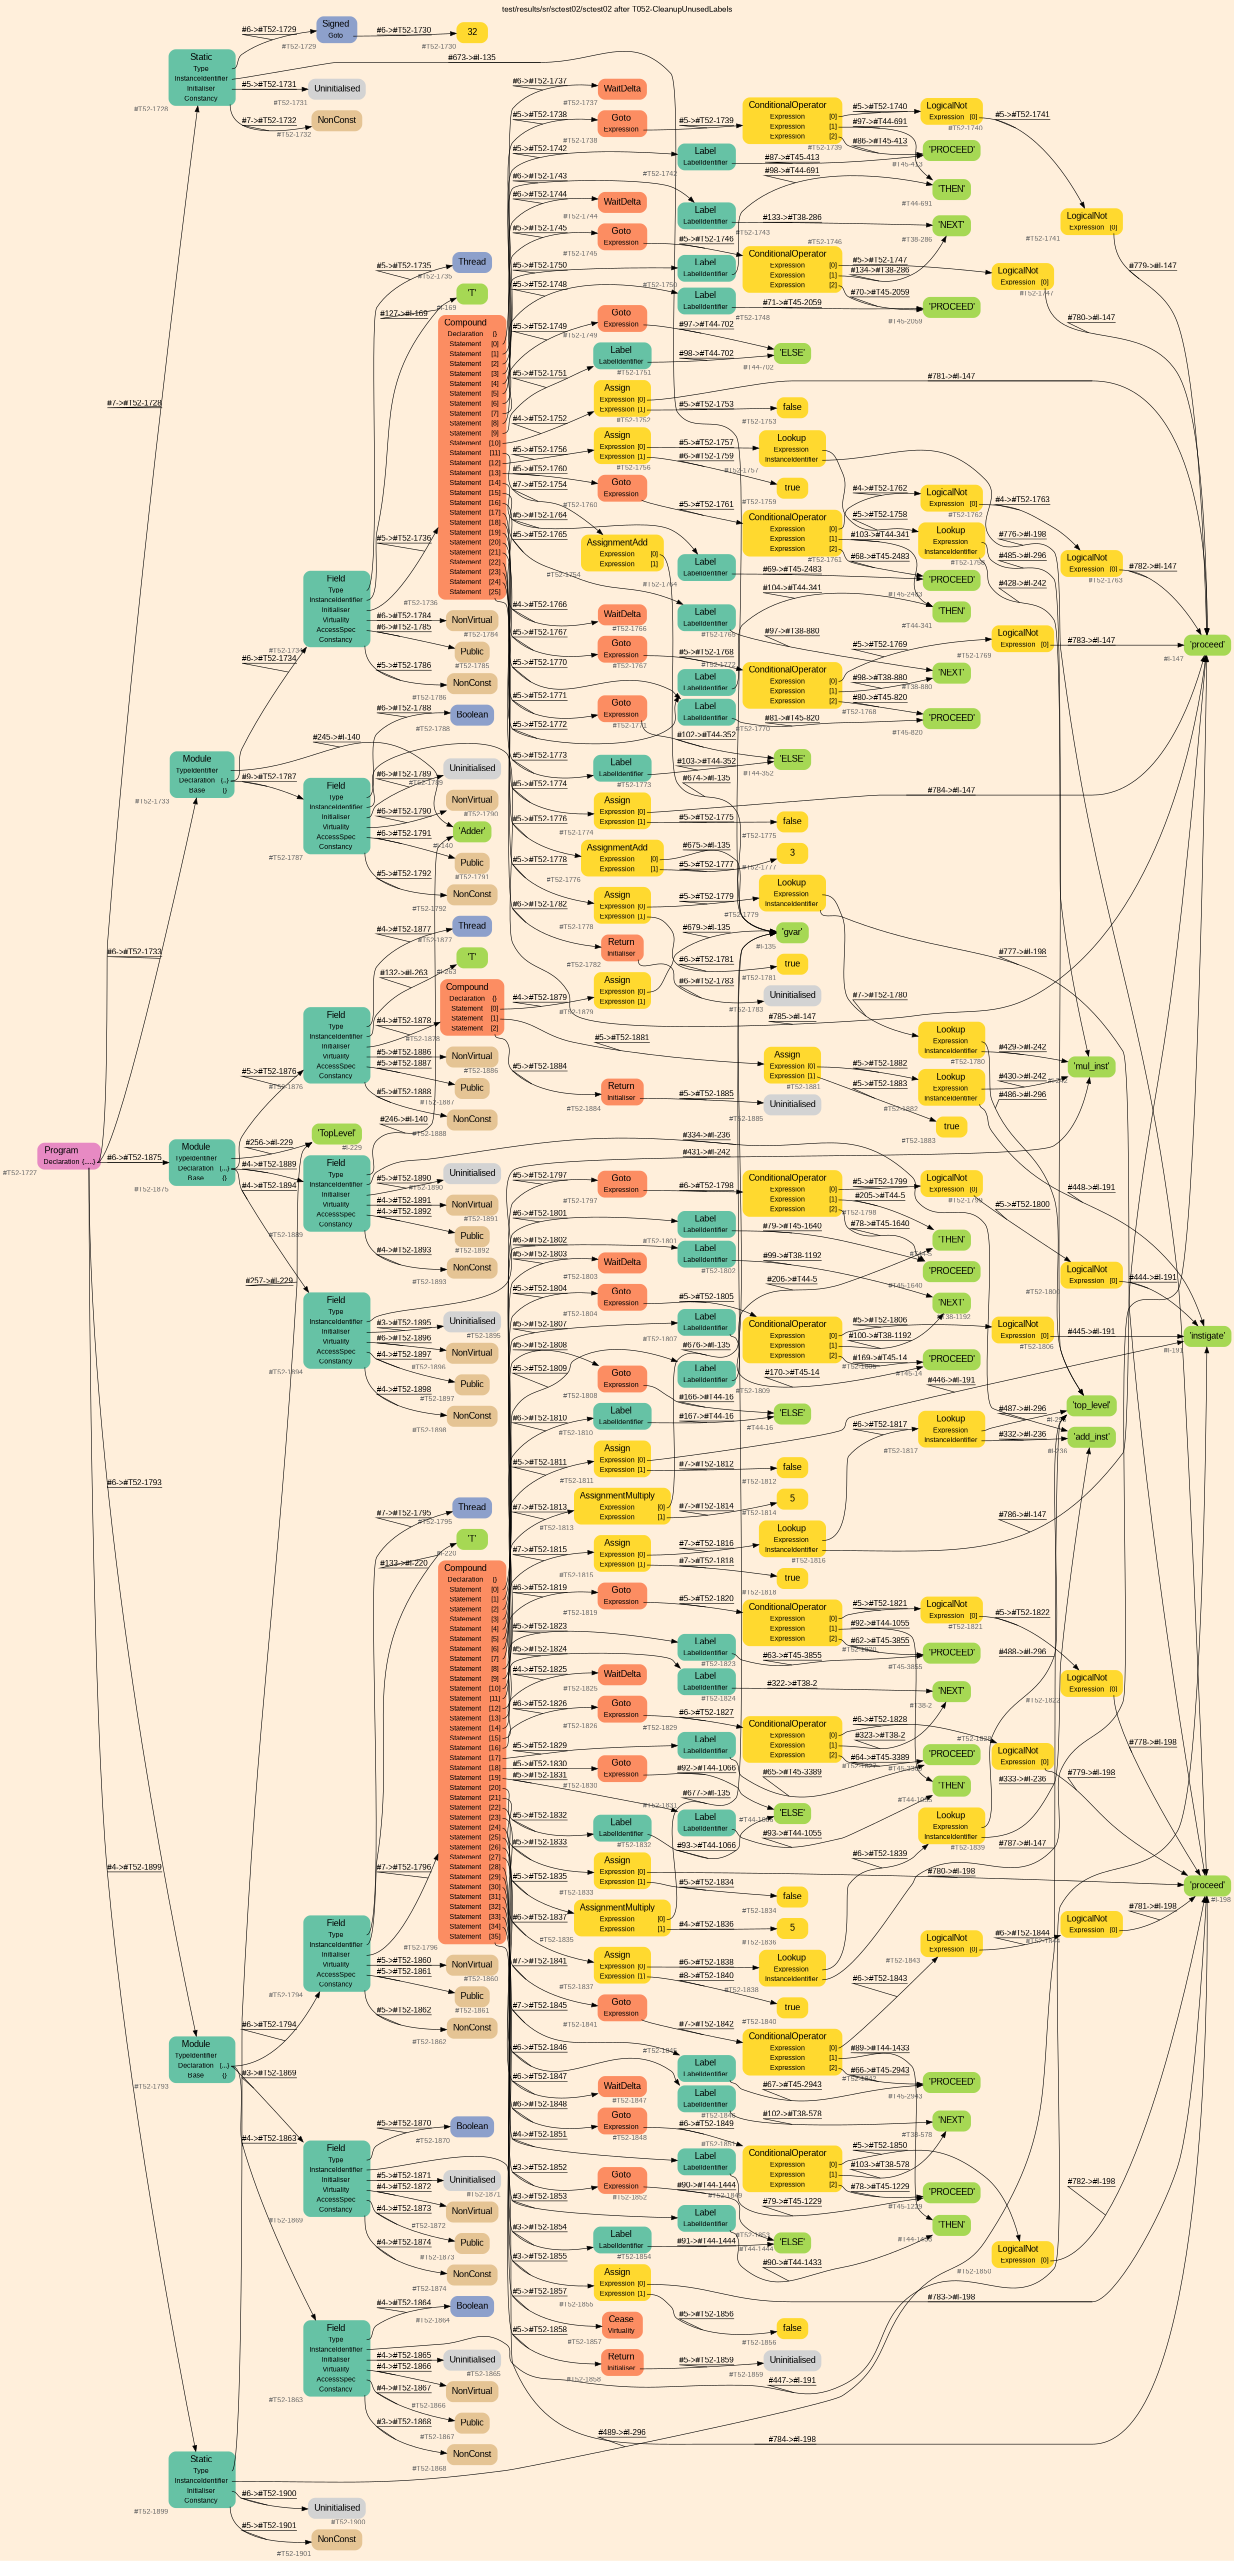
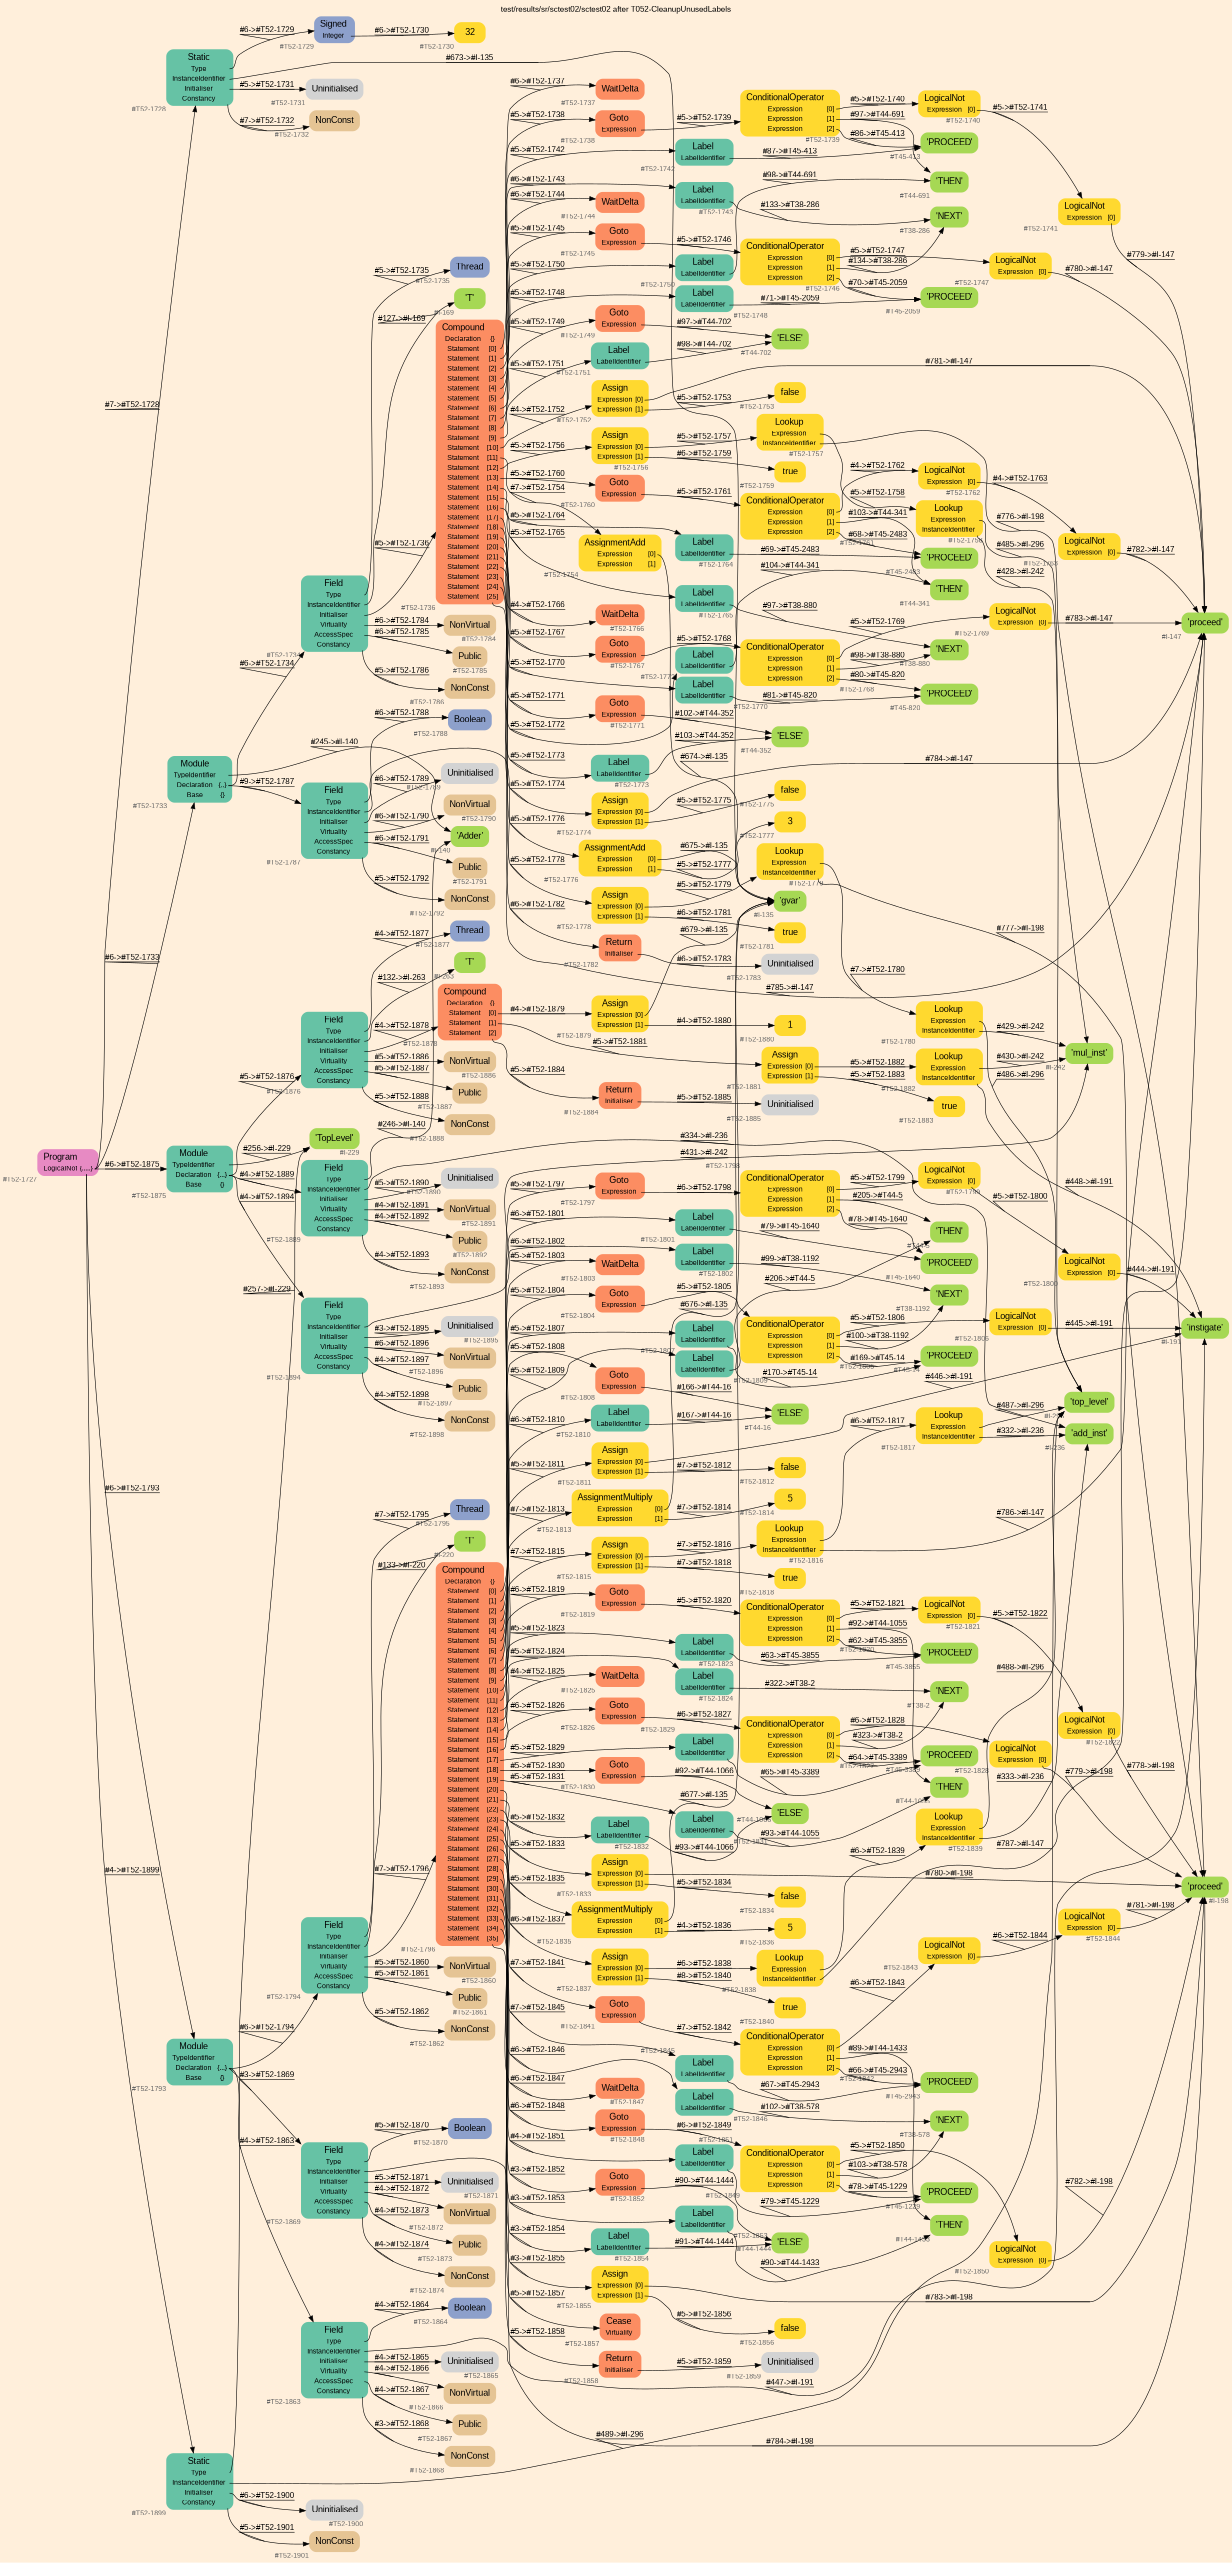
node "Signed": text "Goto" -> "Integer"
node "1": added
node "Program": text "Declaration" -> "LogicalNot"
